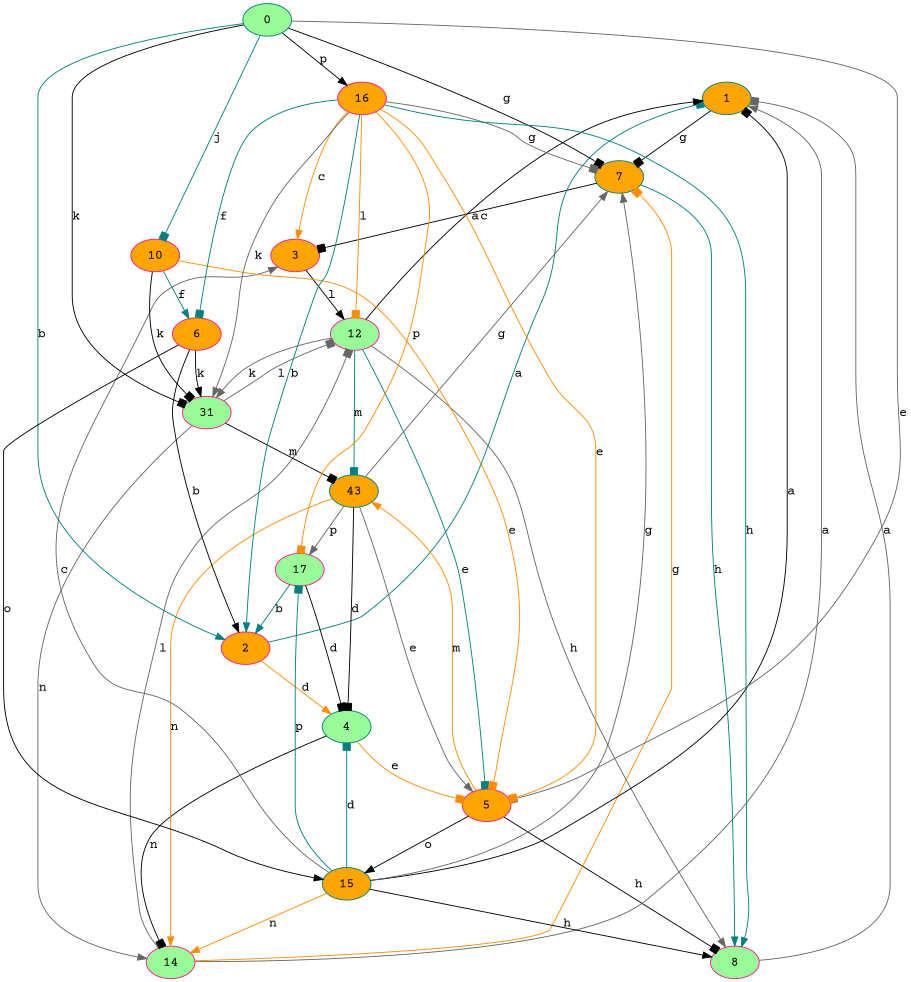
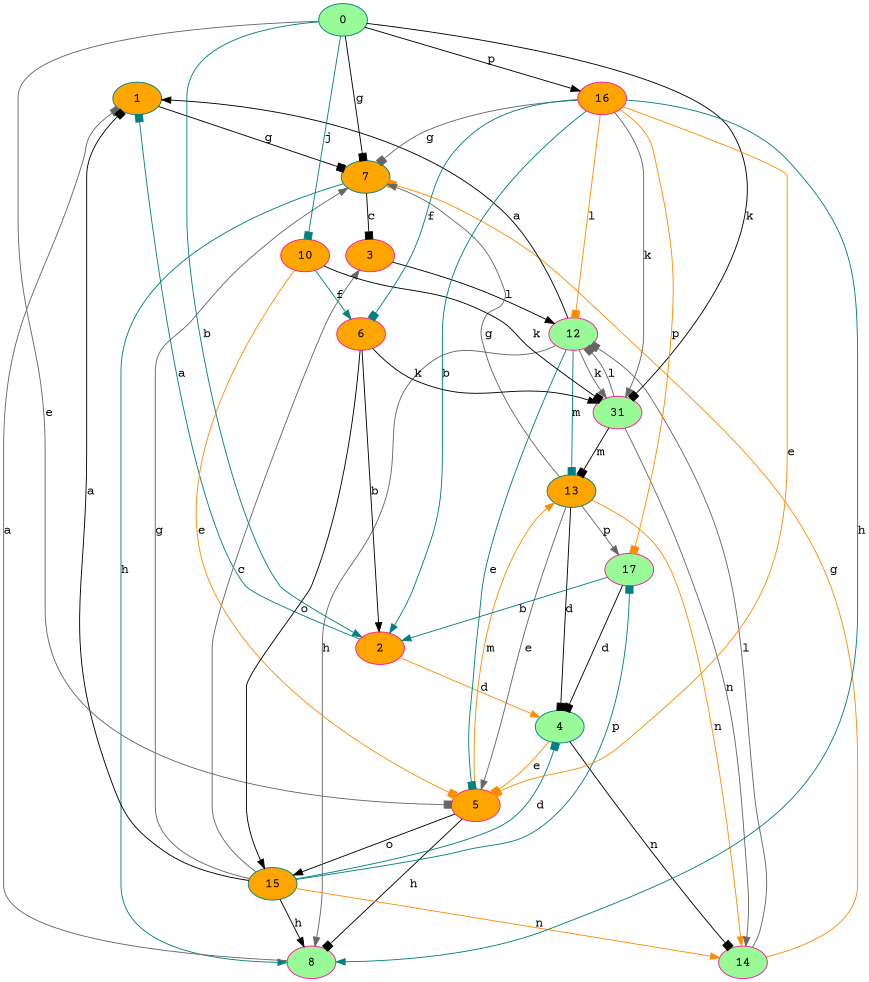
edge "16" -> "3": removed, label "c"
node "43": label "43" -> "13"
edge "14" -> "1": removed, label "a"
